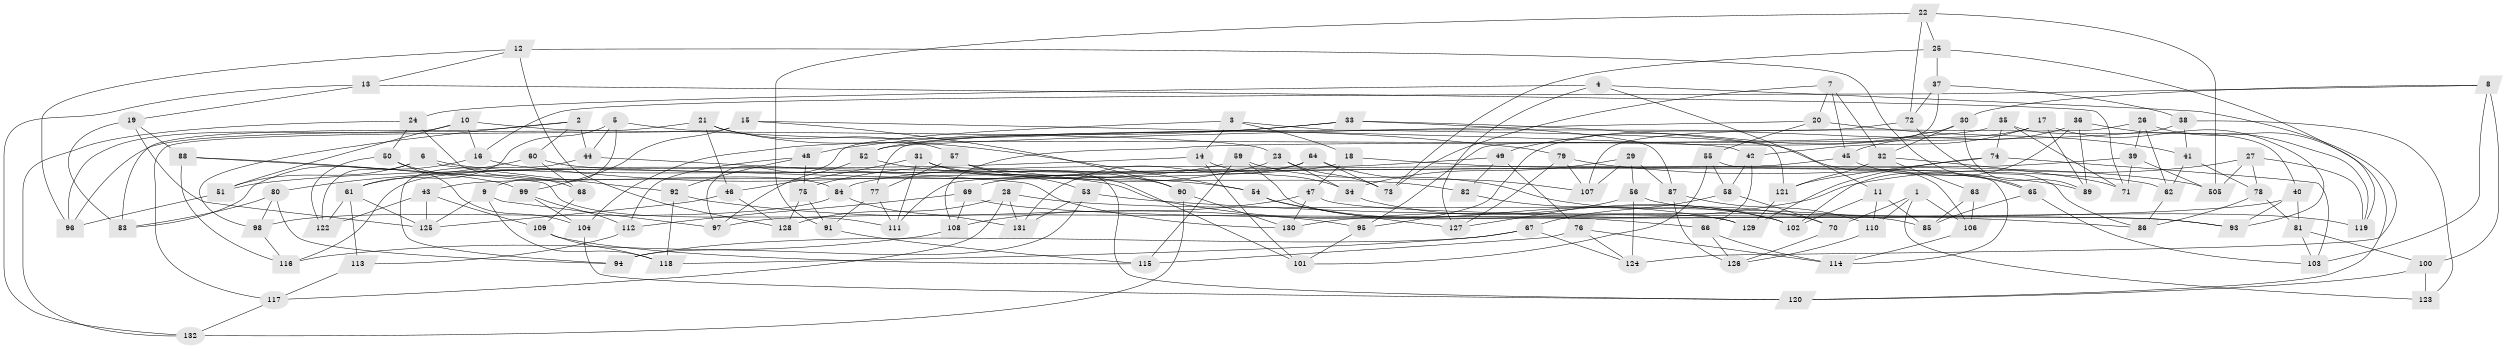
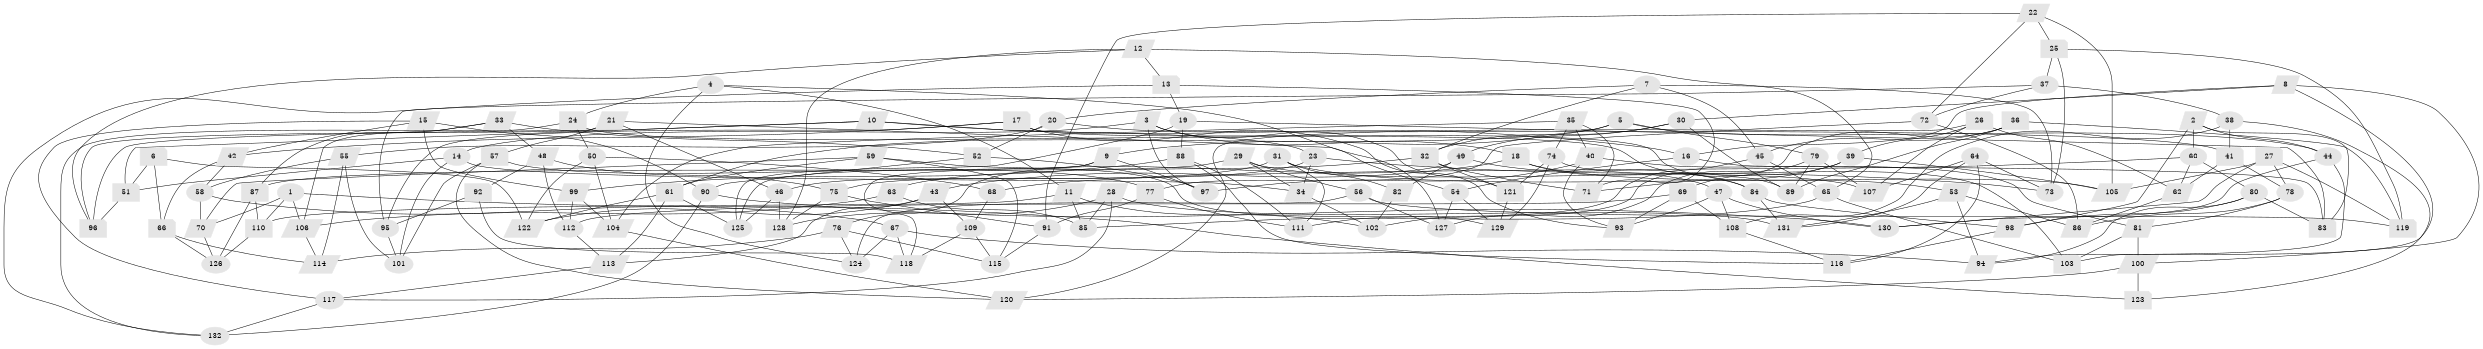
edge "6" -- "92": removed
node "56": shape parallelogram -> ellipse
node "505": label "505" -> "105"
edge "43" -- "125": now "43" -- "113"
